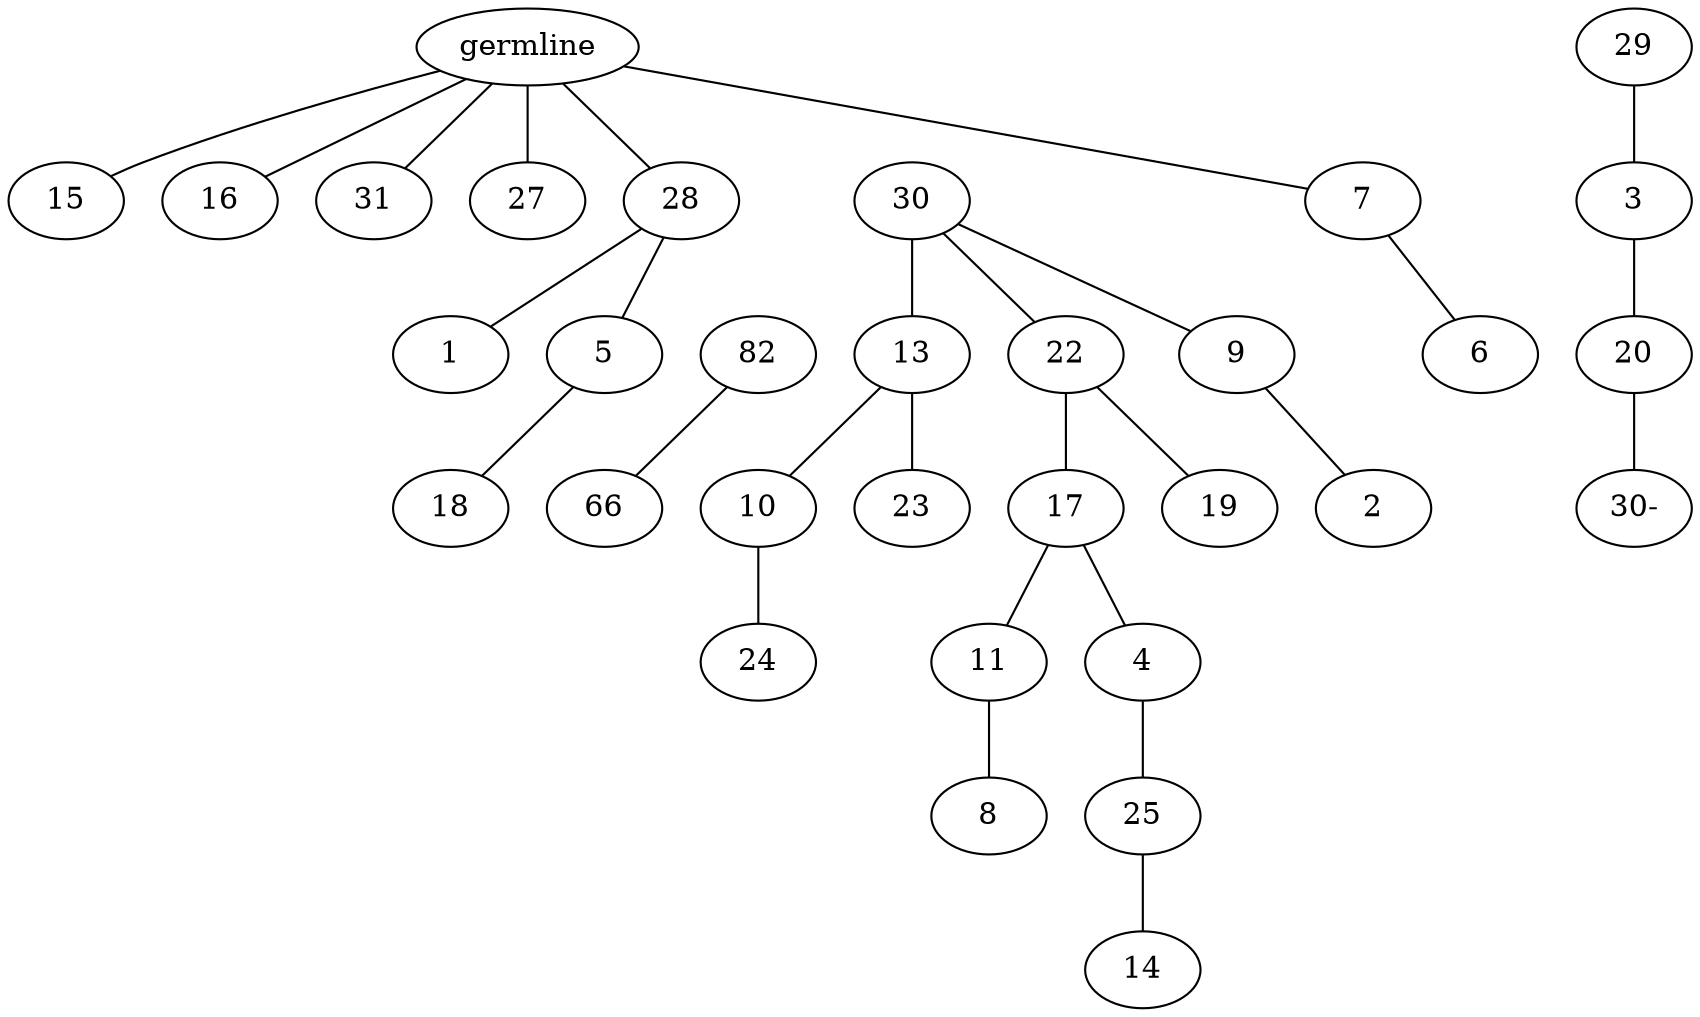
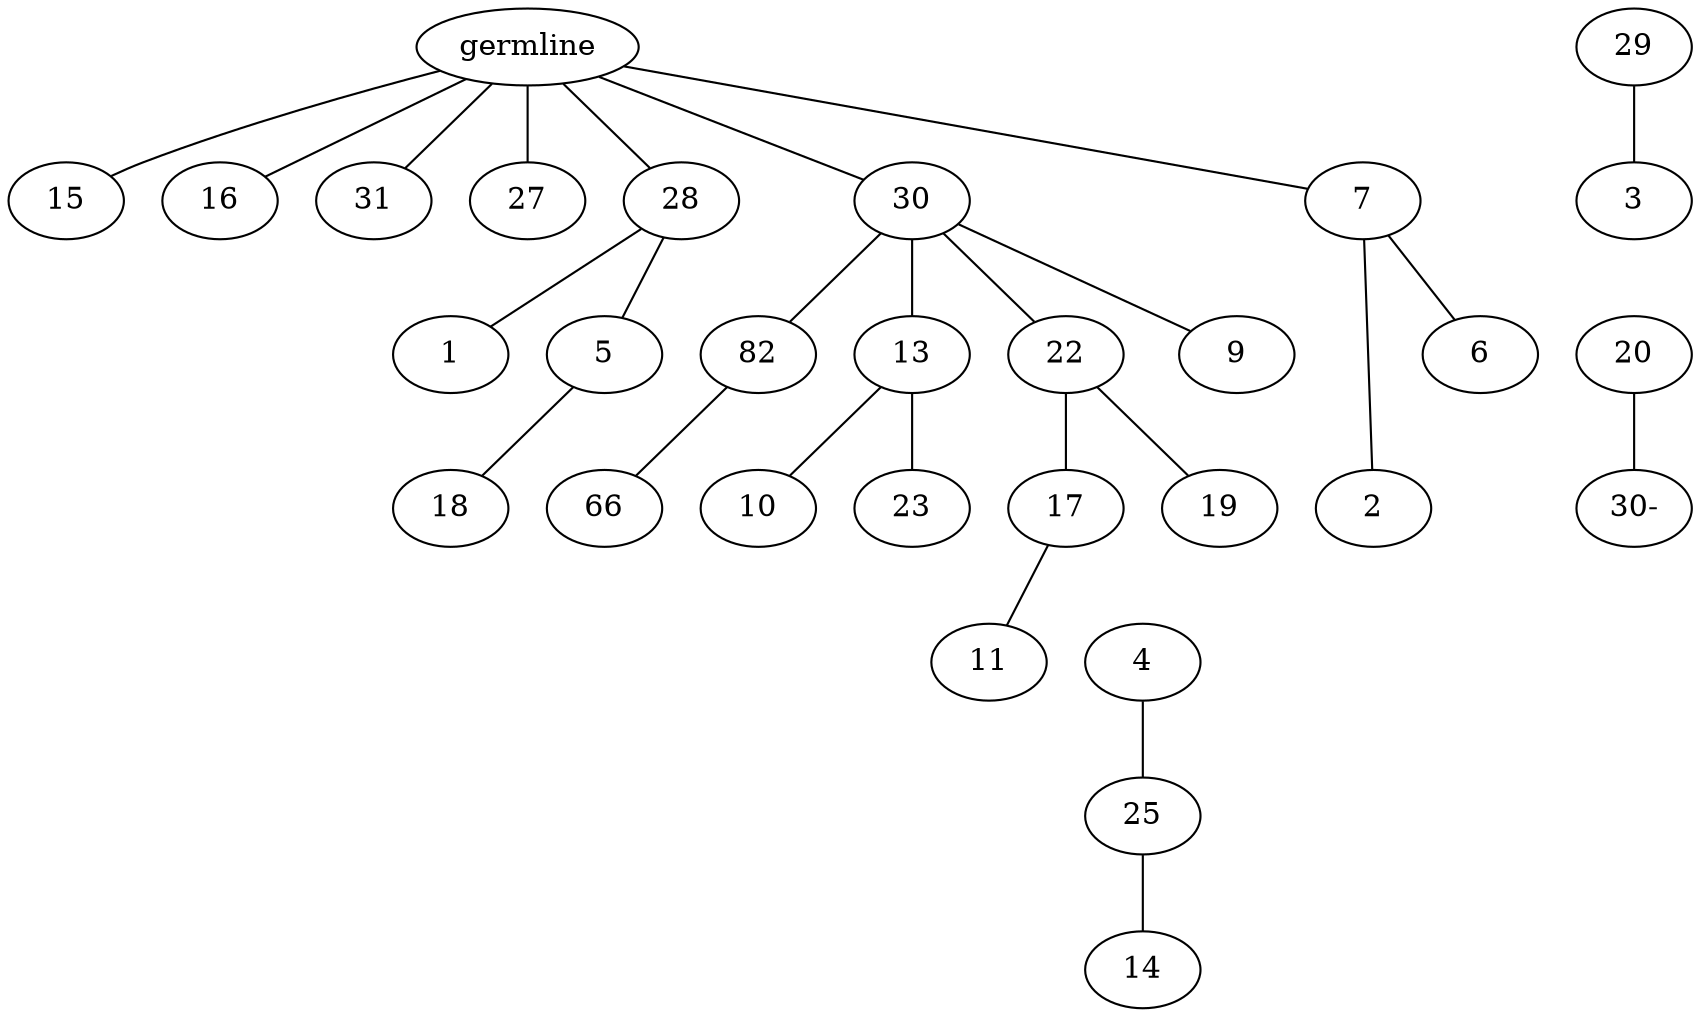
edge "germline" -- "30": added
edge "30" -- "82": added
edge "3" -- "20": removed
edge "9" -- "2": now "7" -- "2"
edge "17" -- "4": removed
node "24": removed
node "8": removed
